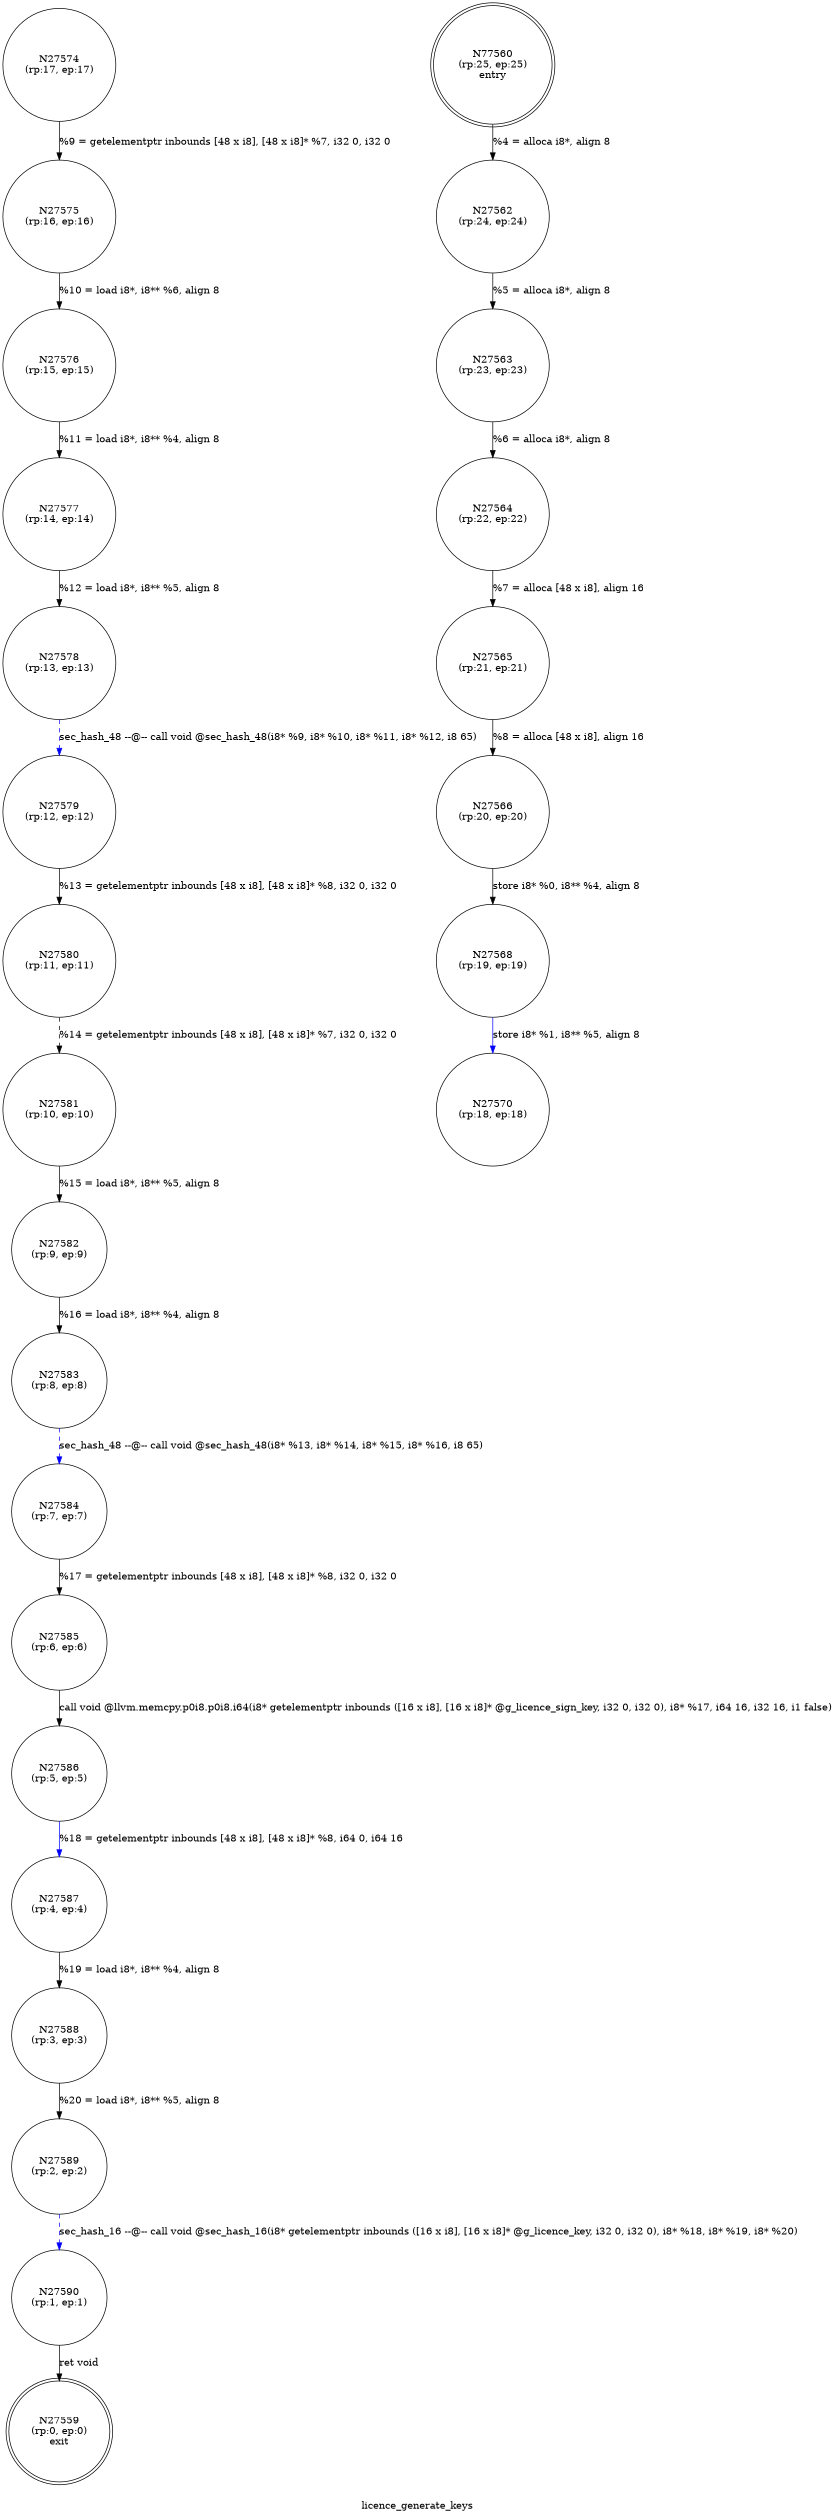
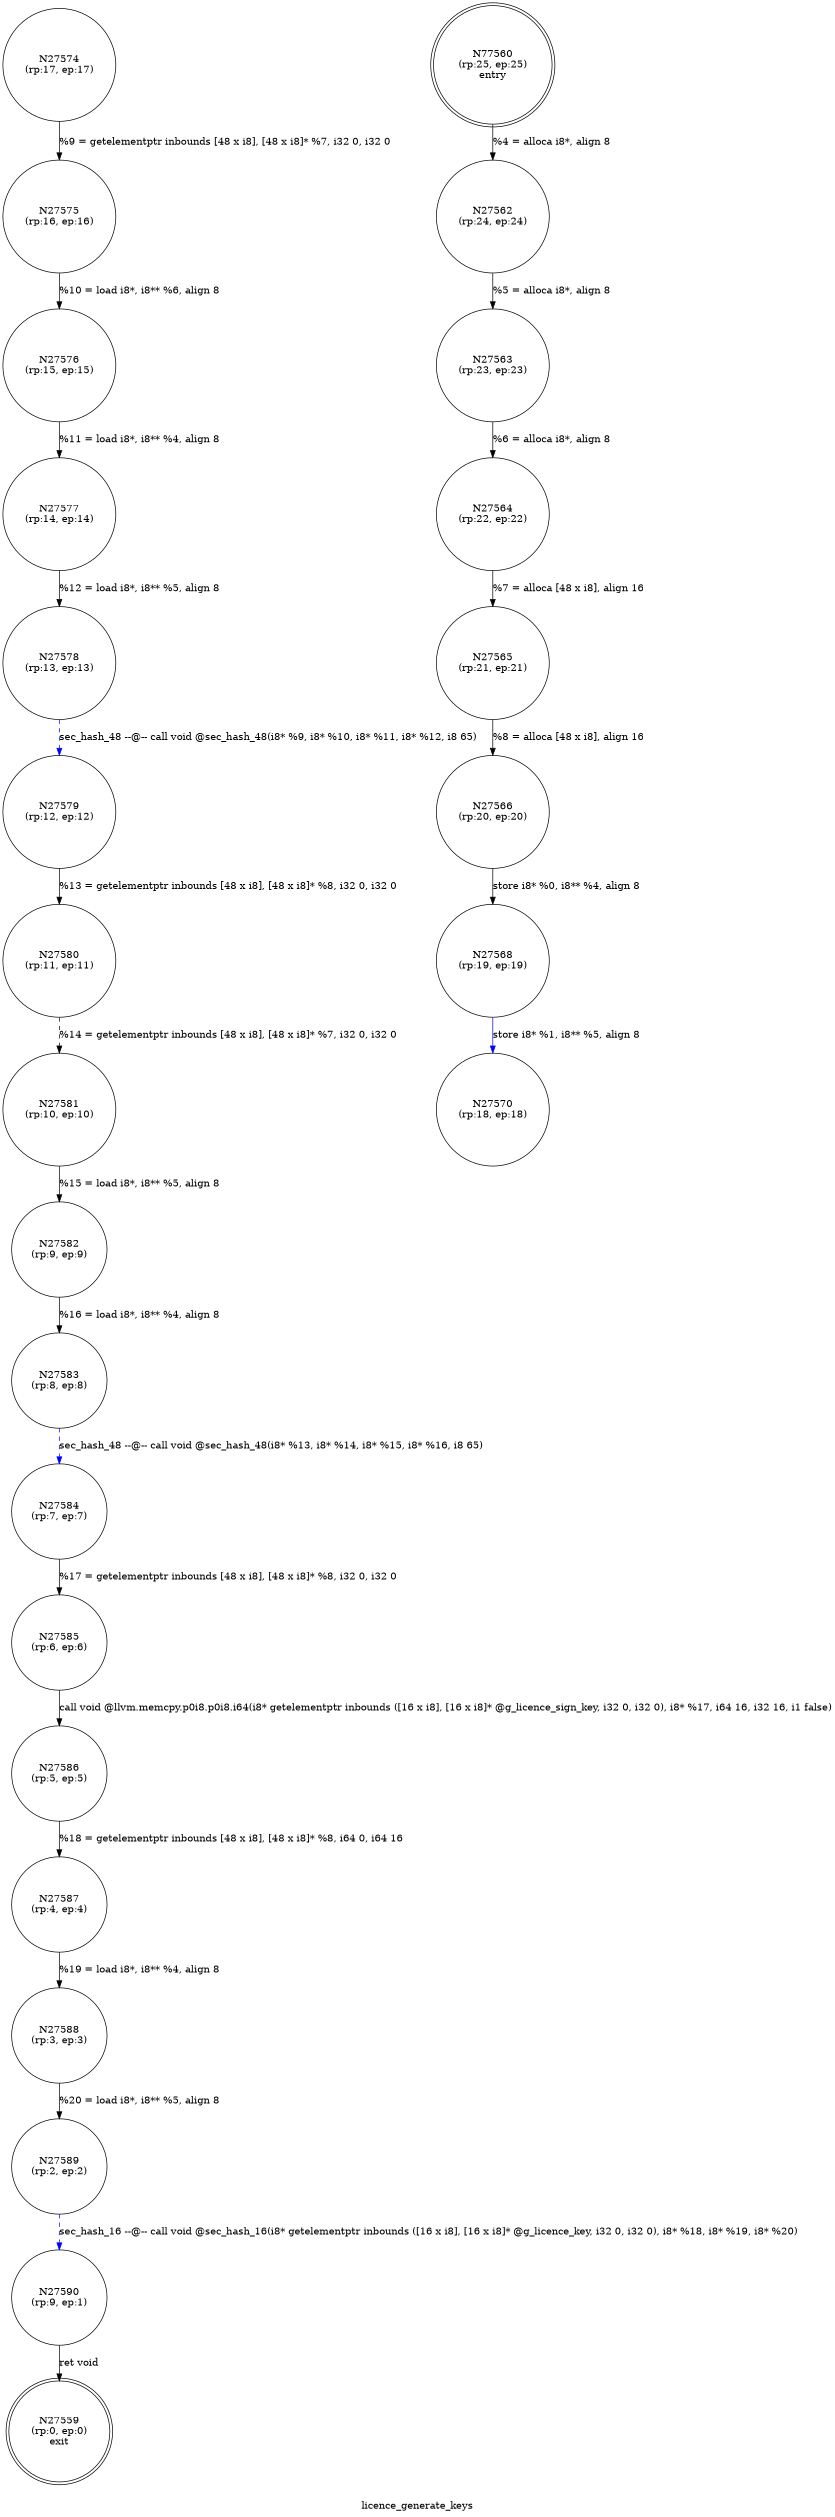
edge "N27586 (rp:5, ep:5)" -> "N27587 (rp:4, ep:4)": color blue -> black
node "N27590 (rp:1, ep:1)": label "N27590 (rp:1, ep:1)" -> "N27590 (rp:9, ep:1)"
